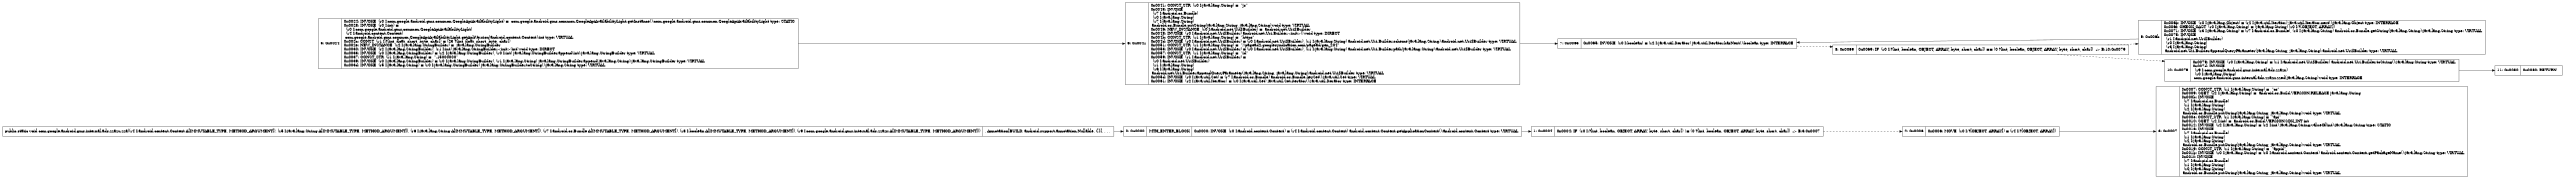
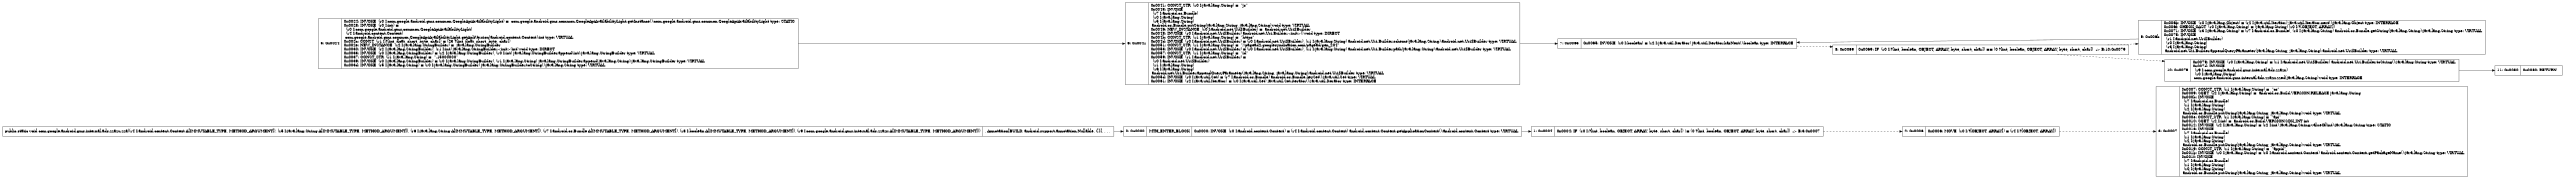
node "6: 0x0041": text "(r7 I:java.lang.String)" -> "(r5 I:java.lang.String)"
edge "2: 0x0006" -> "3: 0x0007": style solid -> dashed
